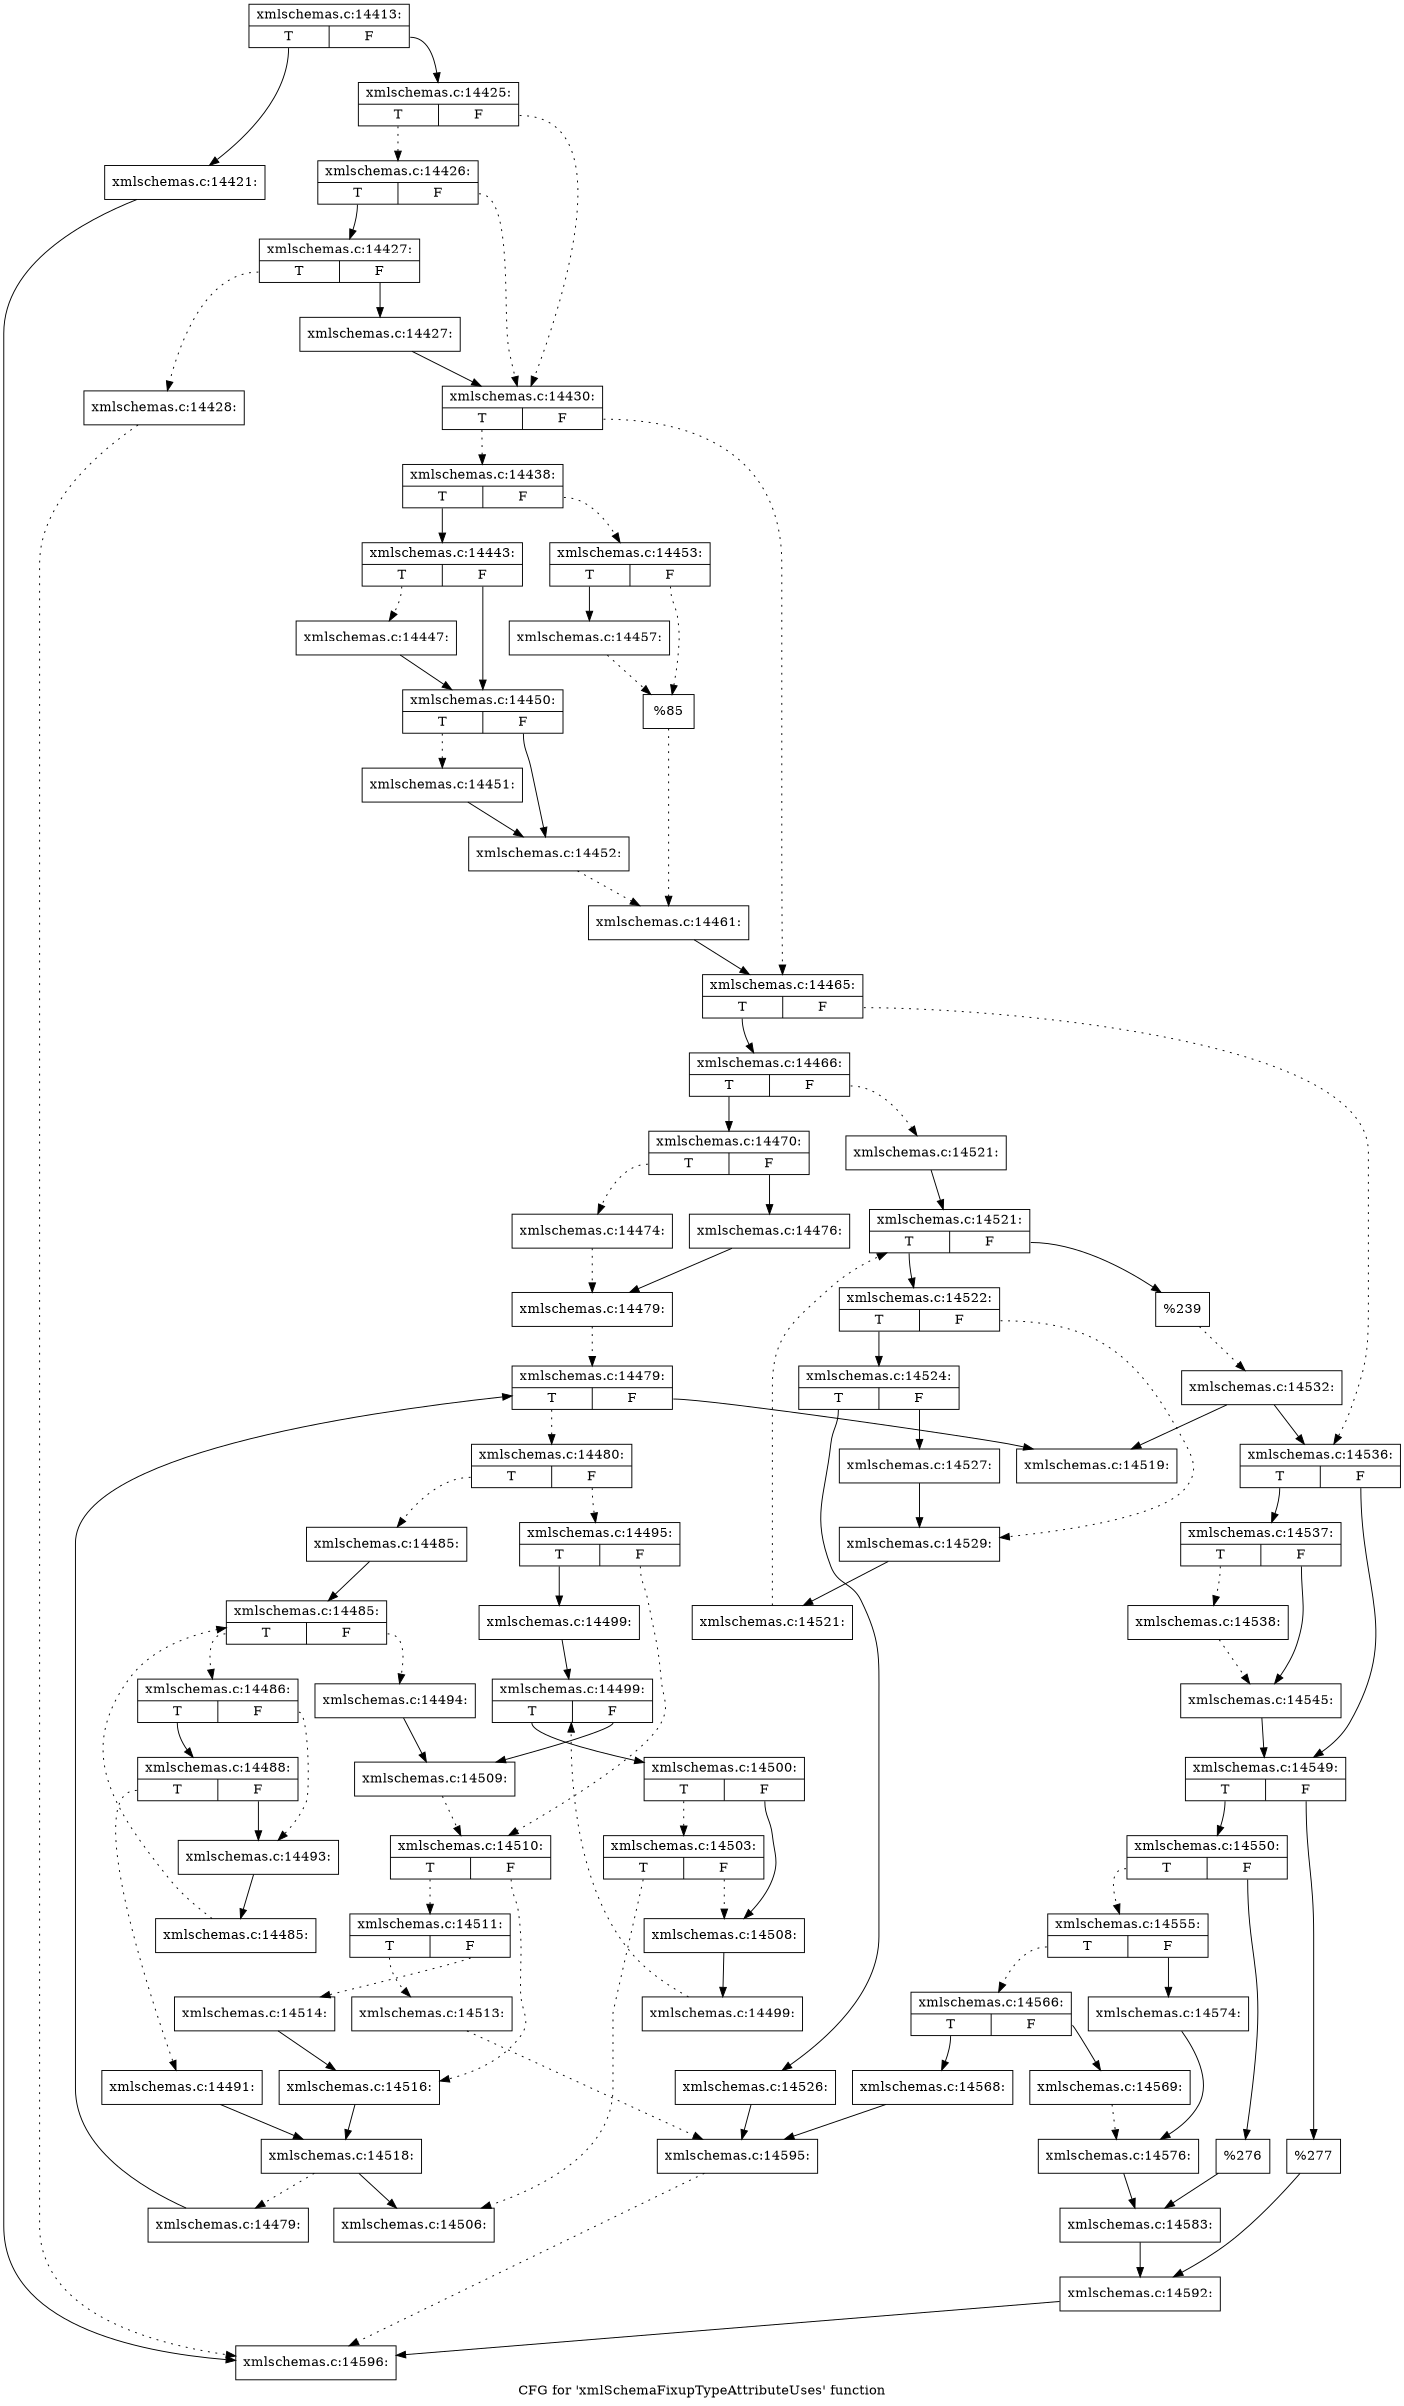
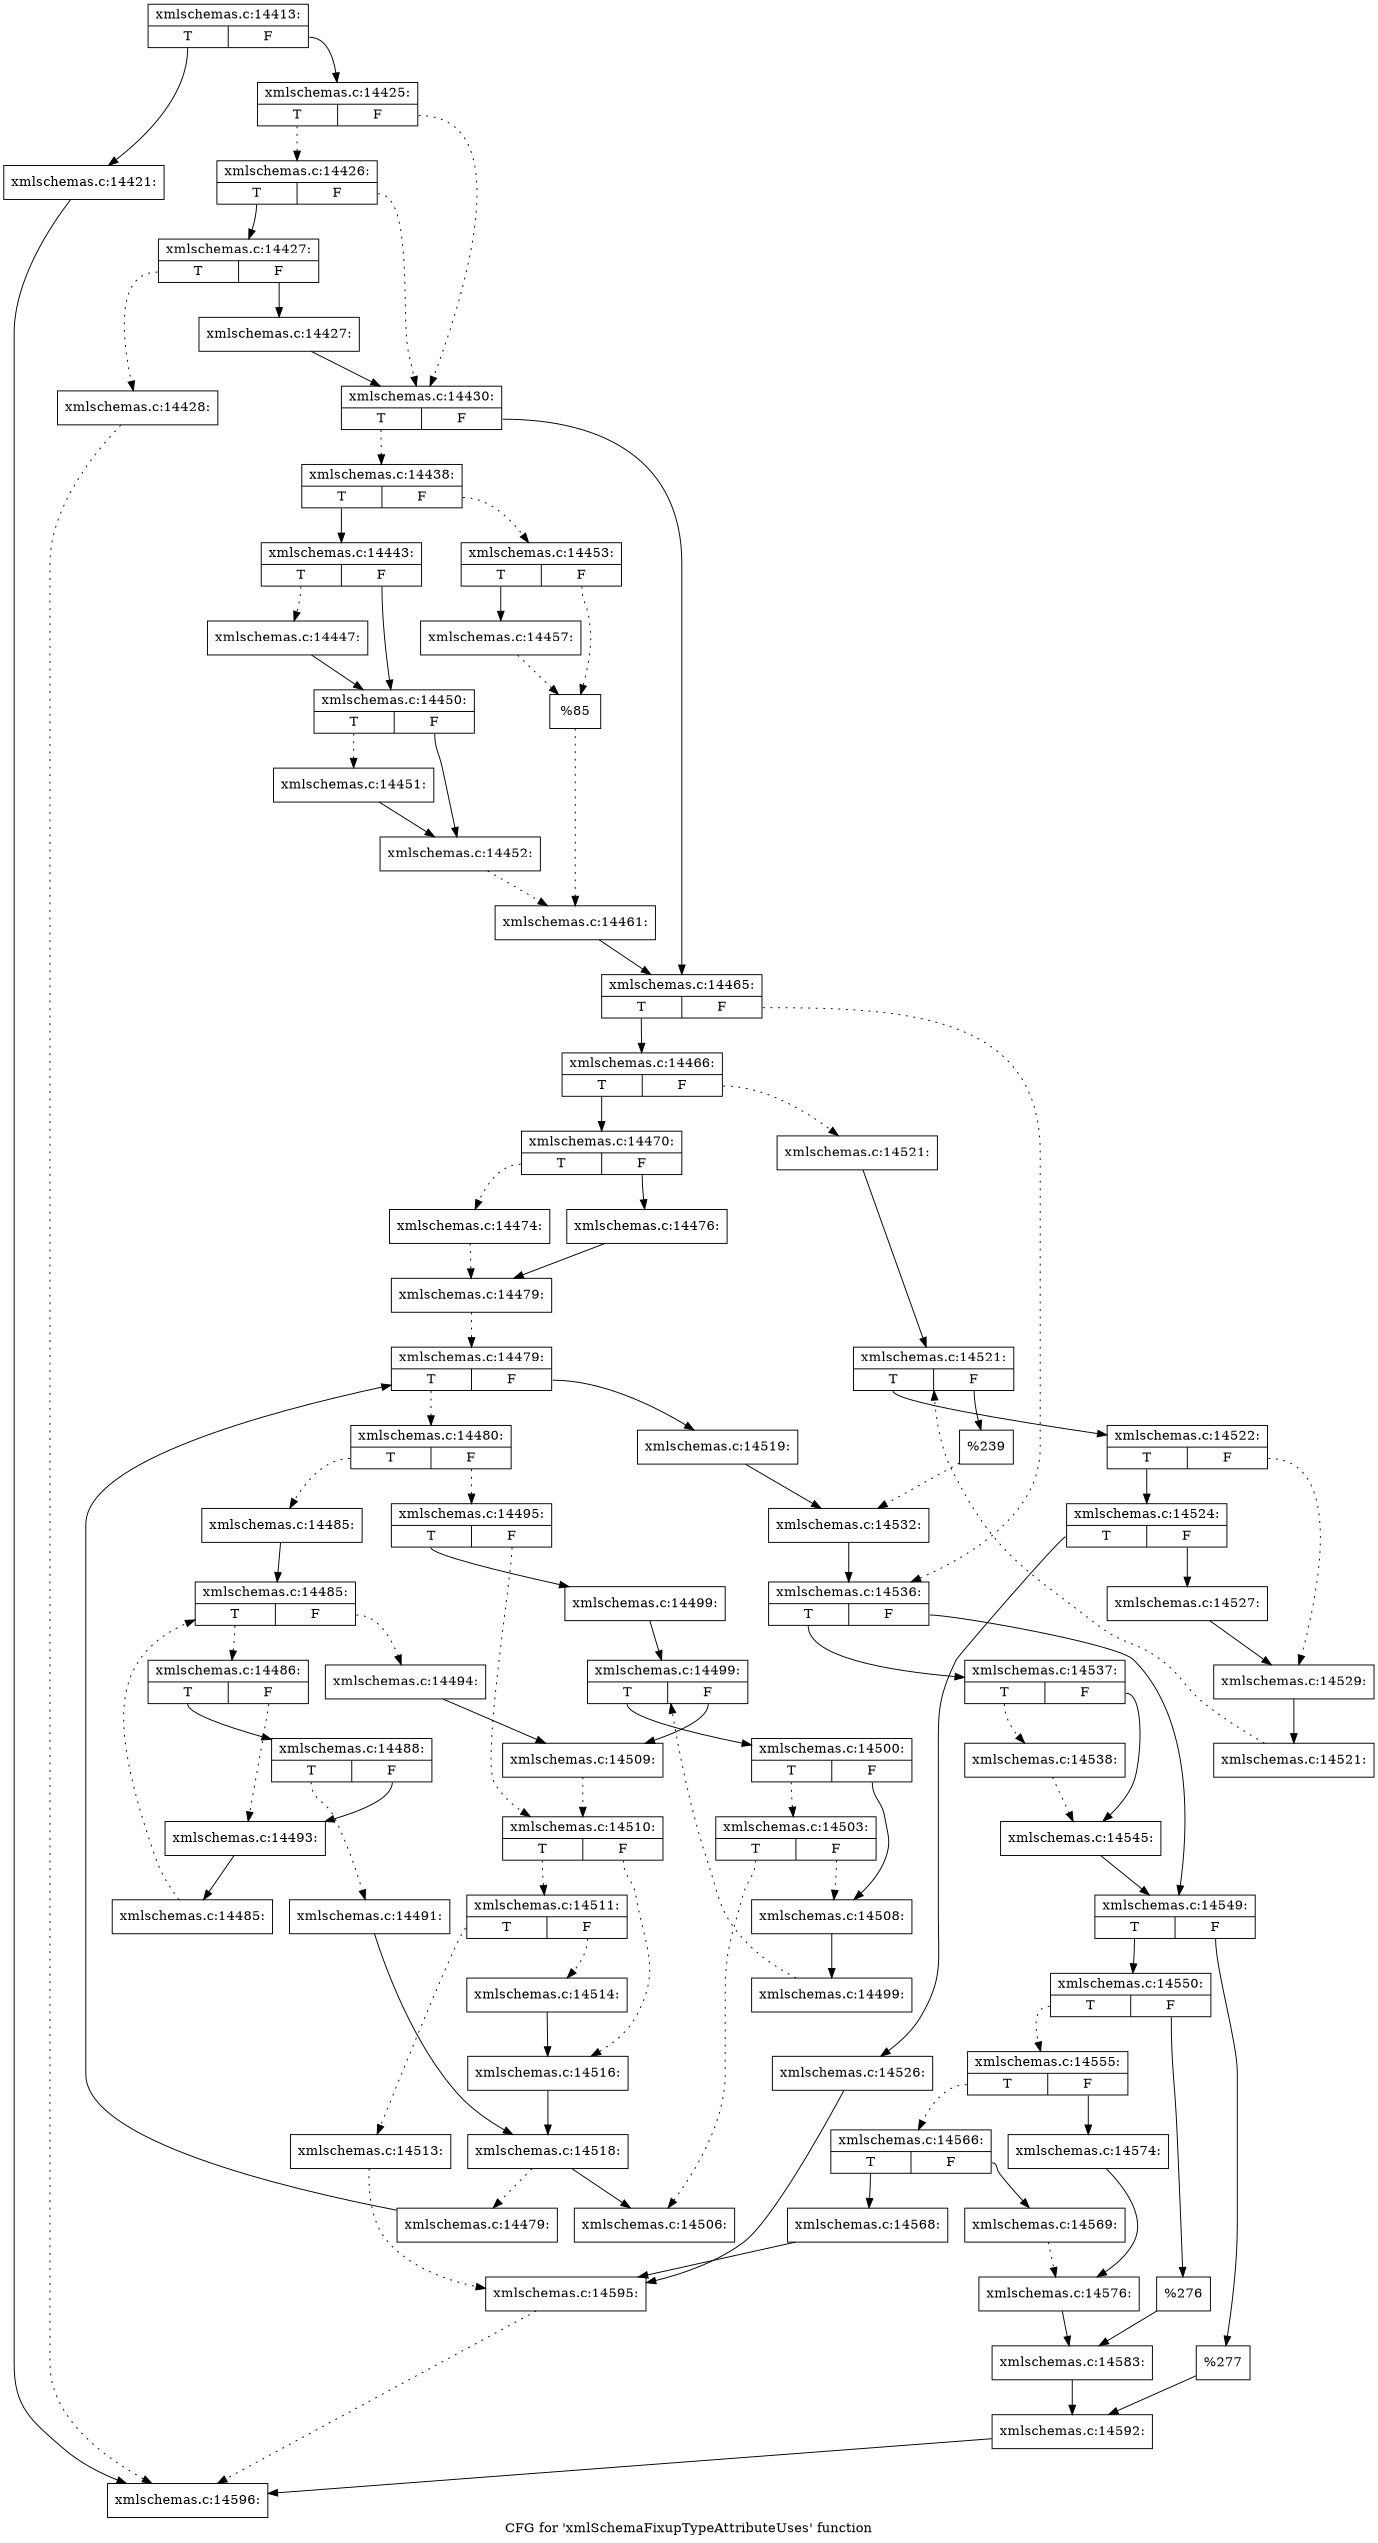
edge "xmlschemas.c:14430:" -> "xmlschemas.c:14465:": style dotted -> solid
edge "xmlschemas.c:14532:" -> "xmlschemas.c:14519:": reversed
